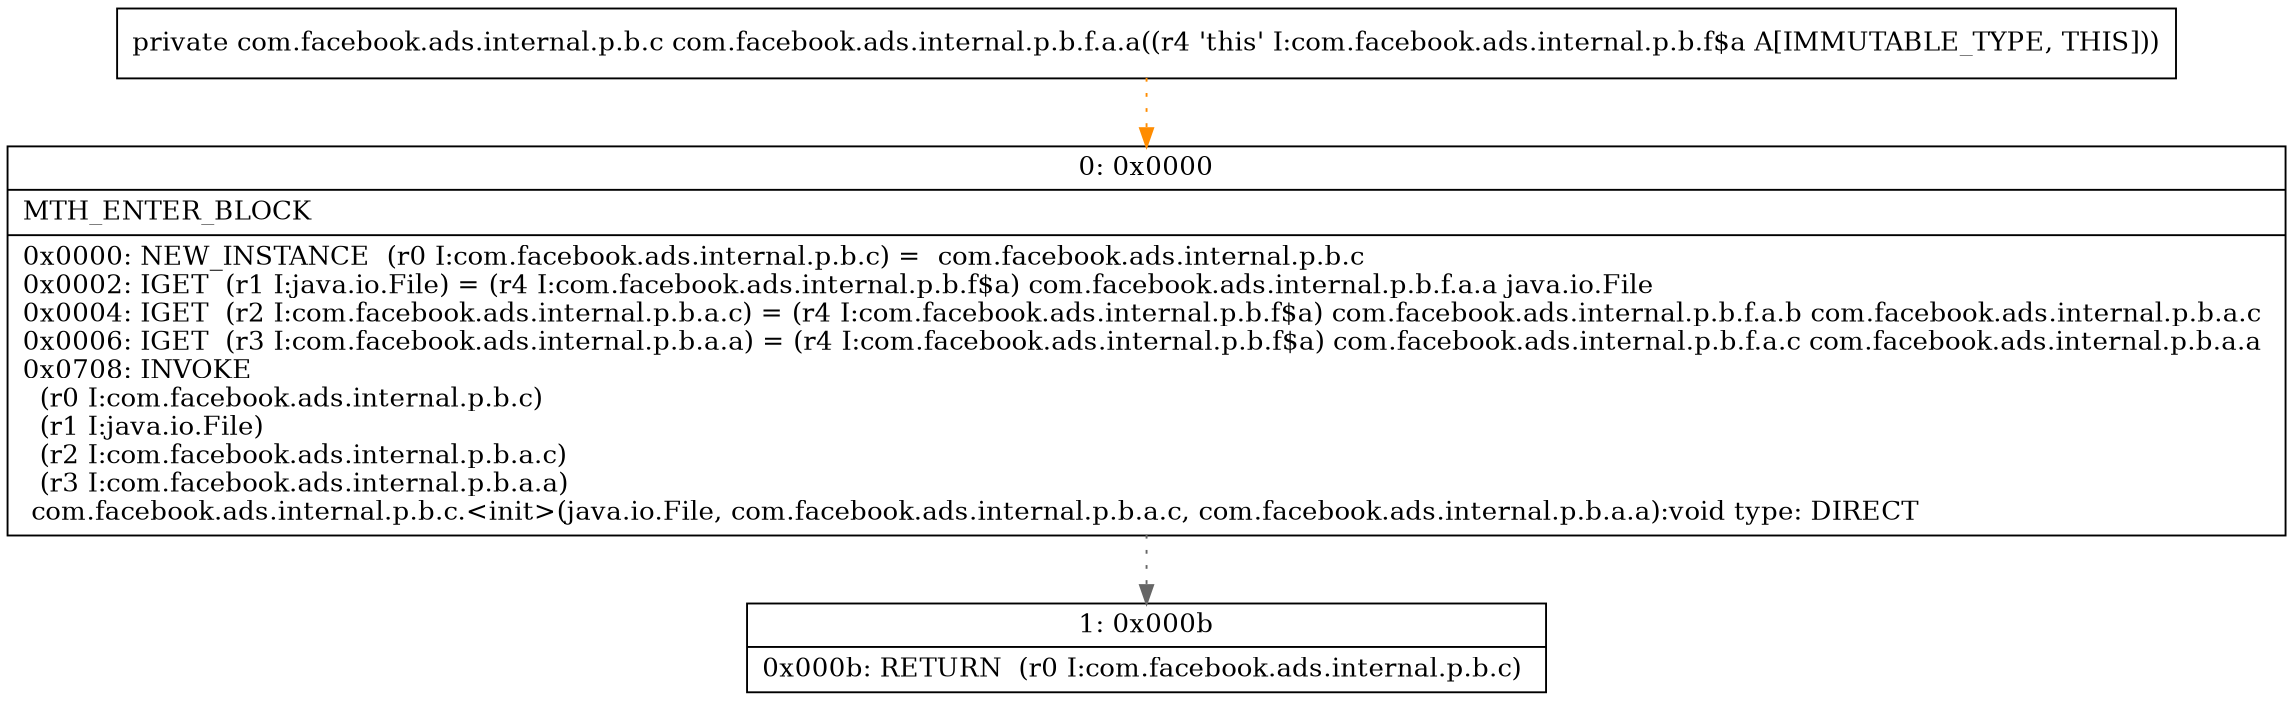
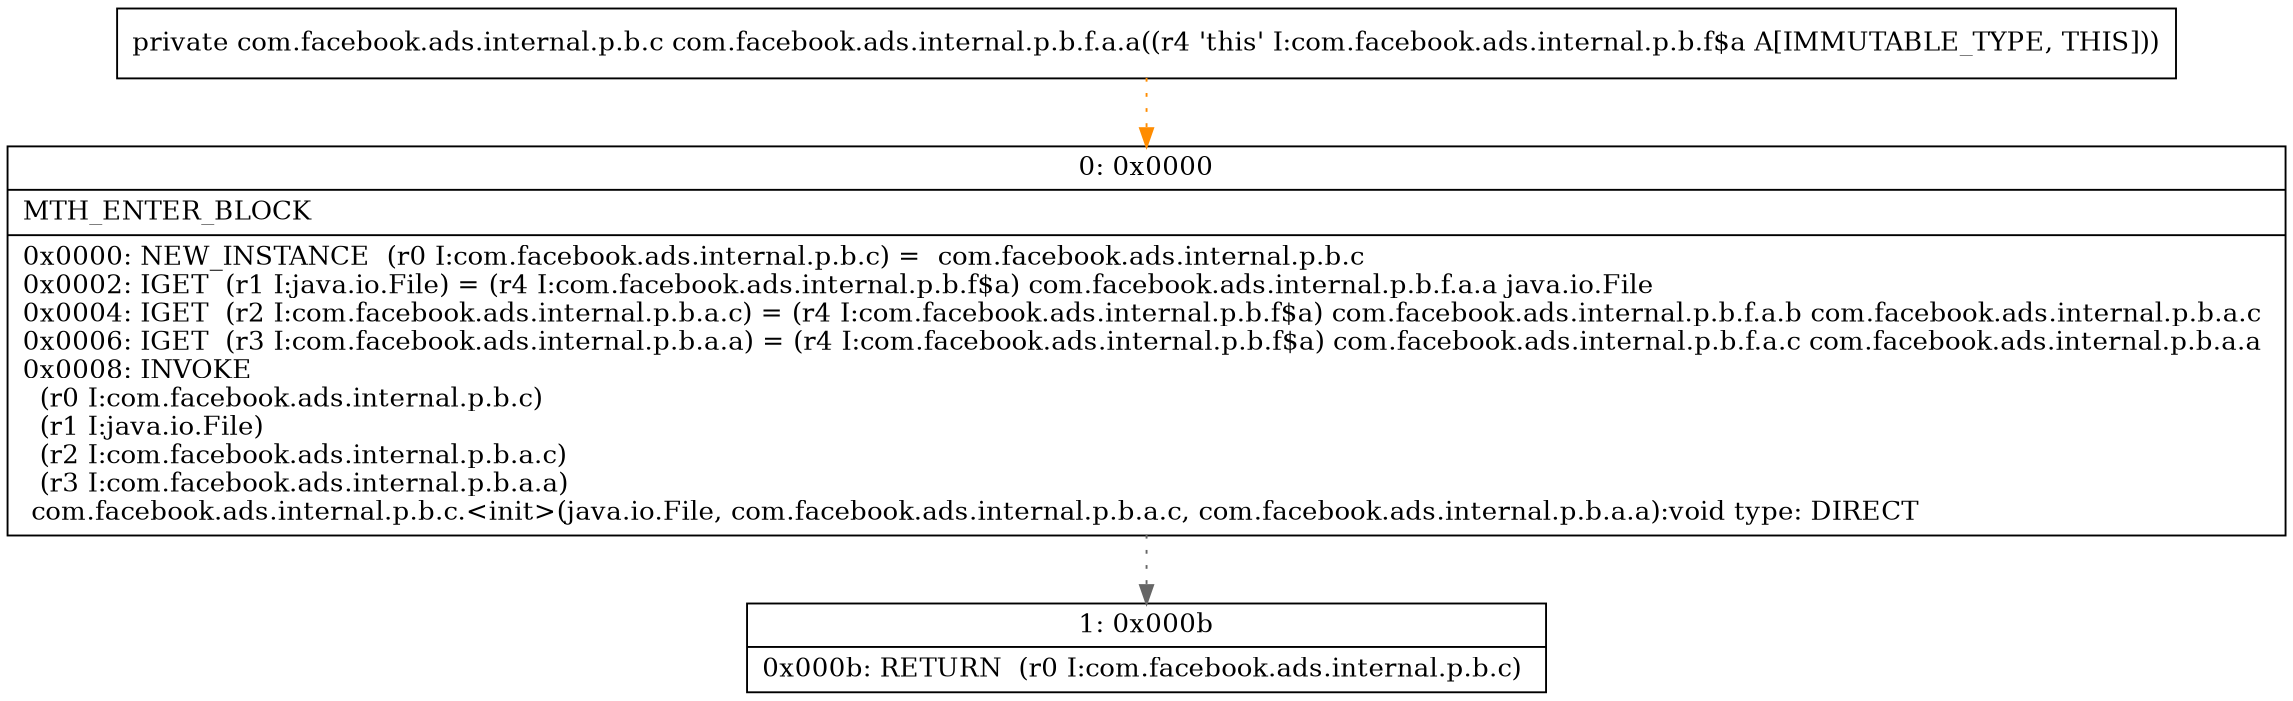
node "0: 0x0000": text "0x0708: INVOKE" -> "0x0008: INVOKE"
